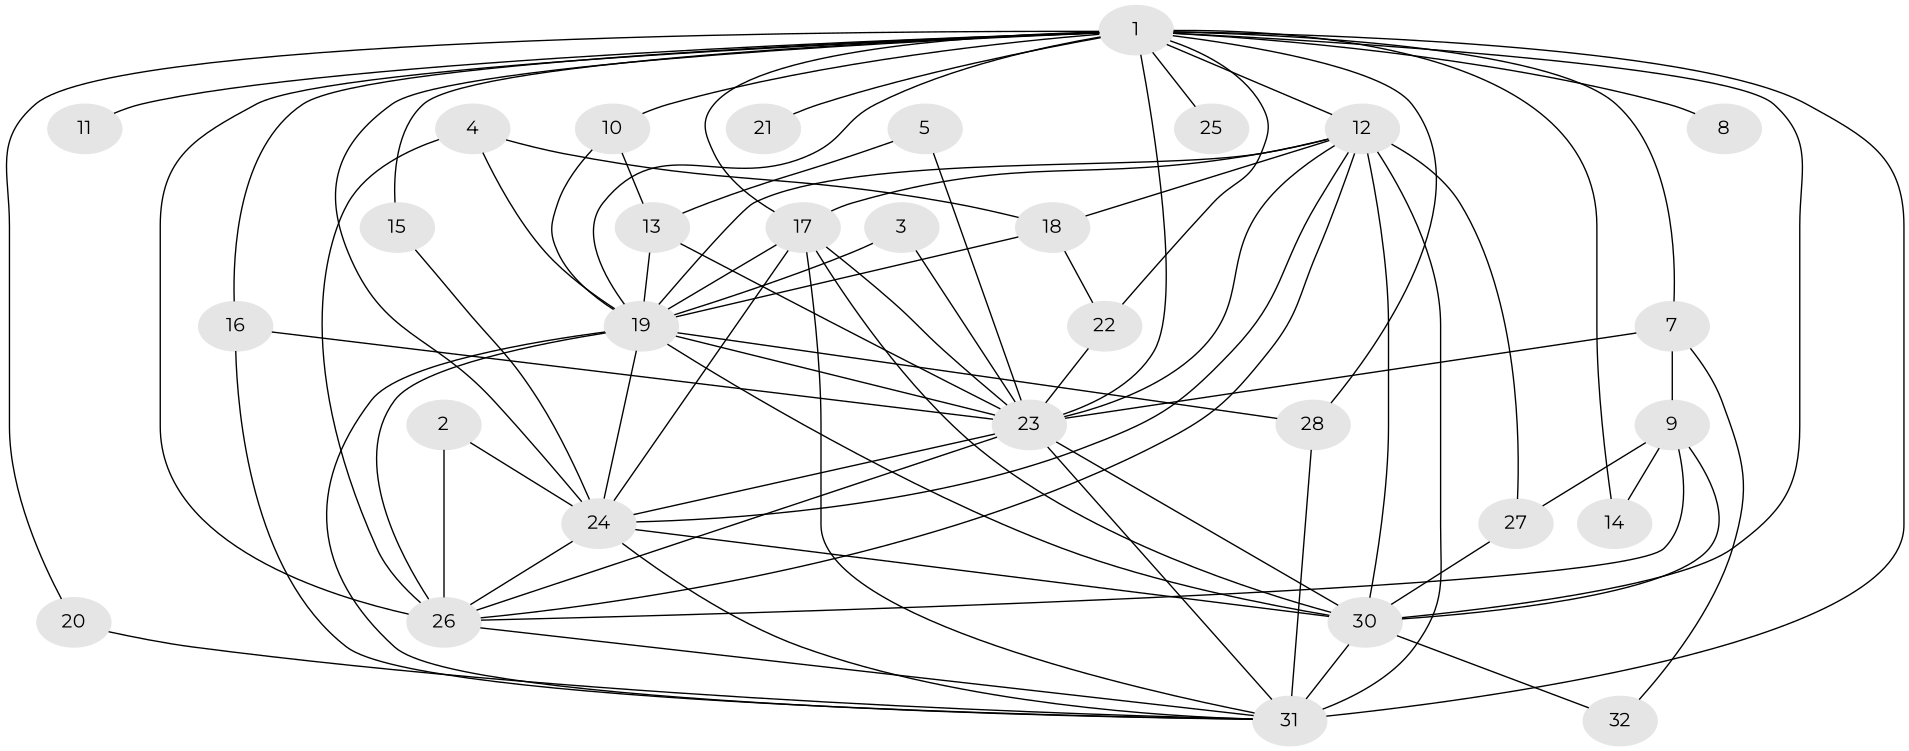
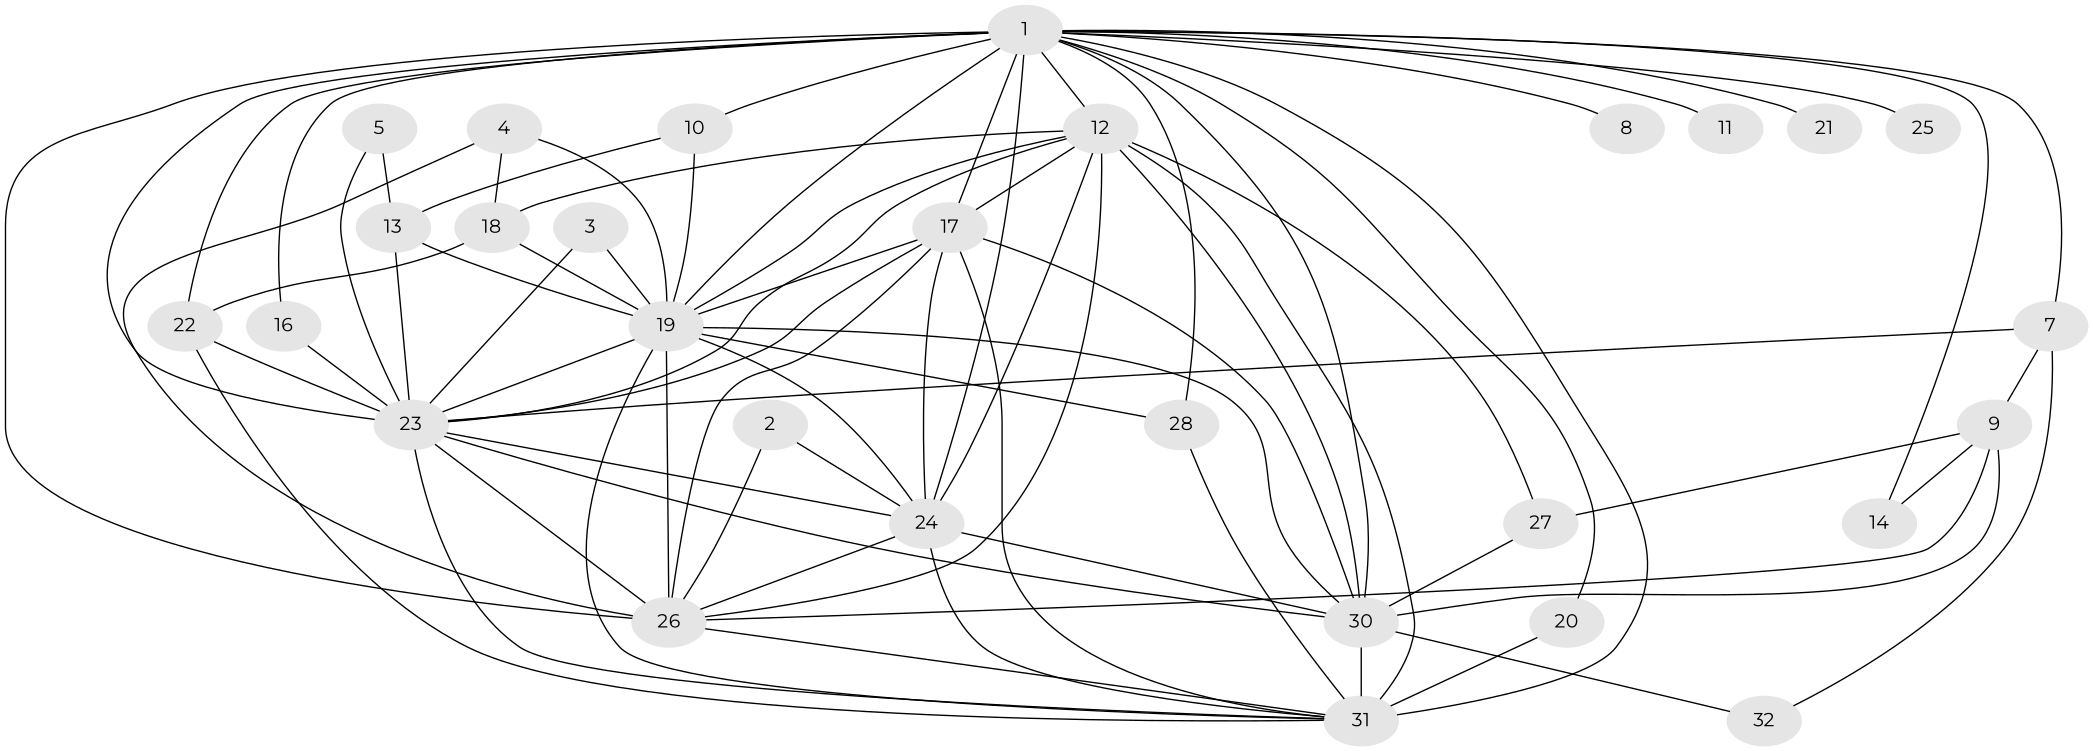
node "15": removed
edge "17" -- "26": added
edge "16" -- "31": now "22" -- "31"
